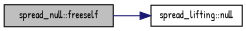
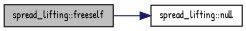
node "spread_null::freeself": label "spread_null::freeself" -> "spread_lifting::freeself"
